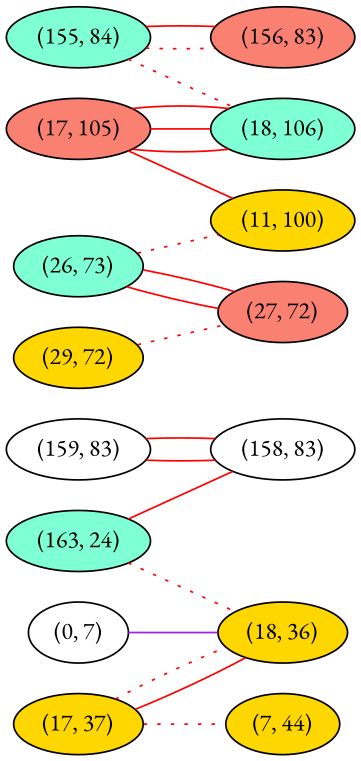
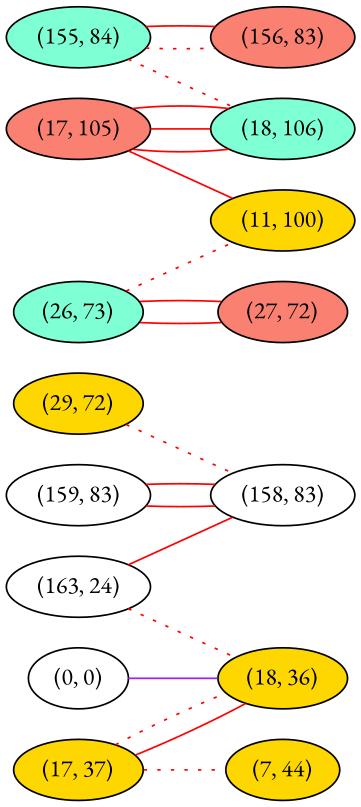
edge "(27, 72)" -- "(29, 72)": now "(158, 83)" -- "(29, 72)"
node "(163, 24)": fillcolor aquamarine -> white
node "(0, 7)": label "(0, 7)" -> "(0, 0)"
